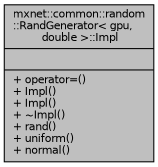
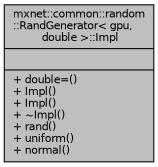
node "mxnet::common::random": text "+ operator=()" -> "+ double=()"
